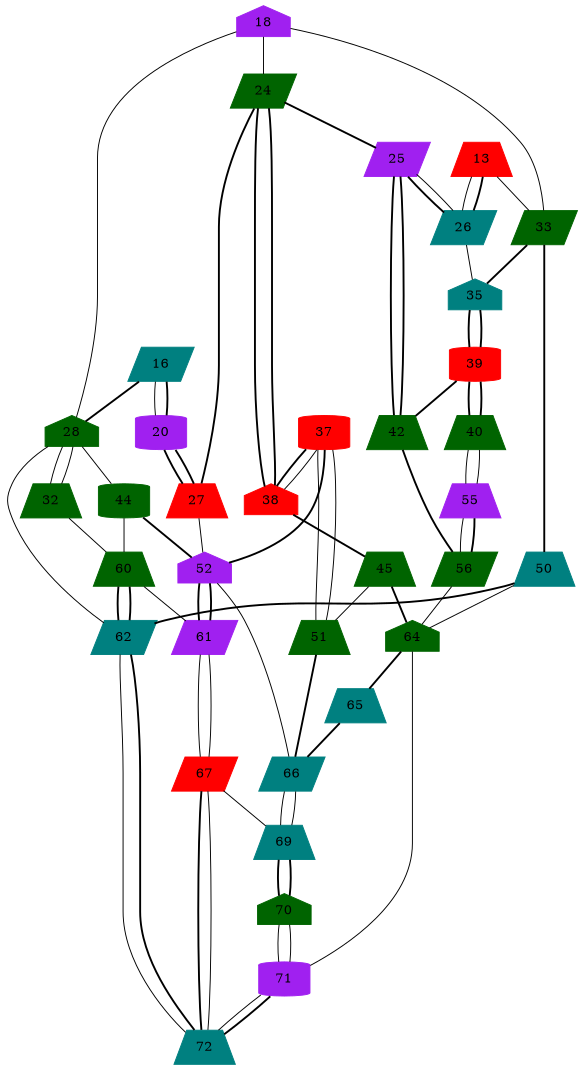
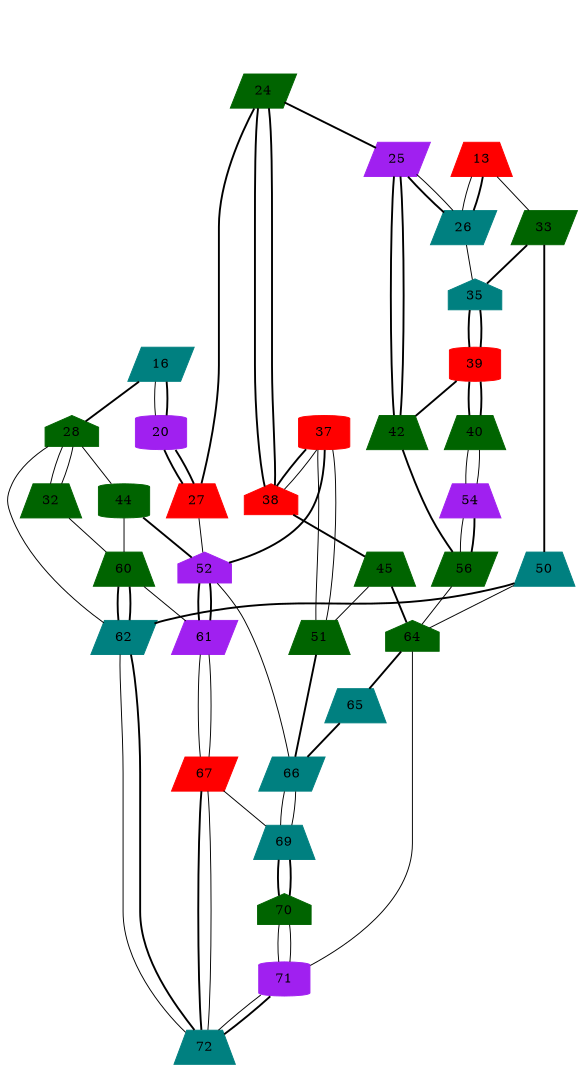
node "18": removed
node "55": label "55" -> "54"
